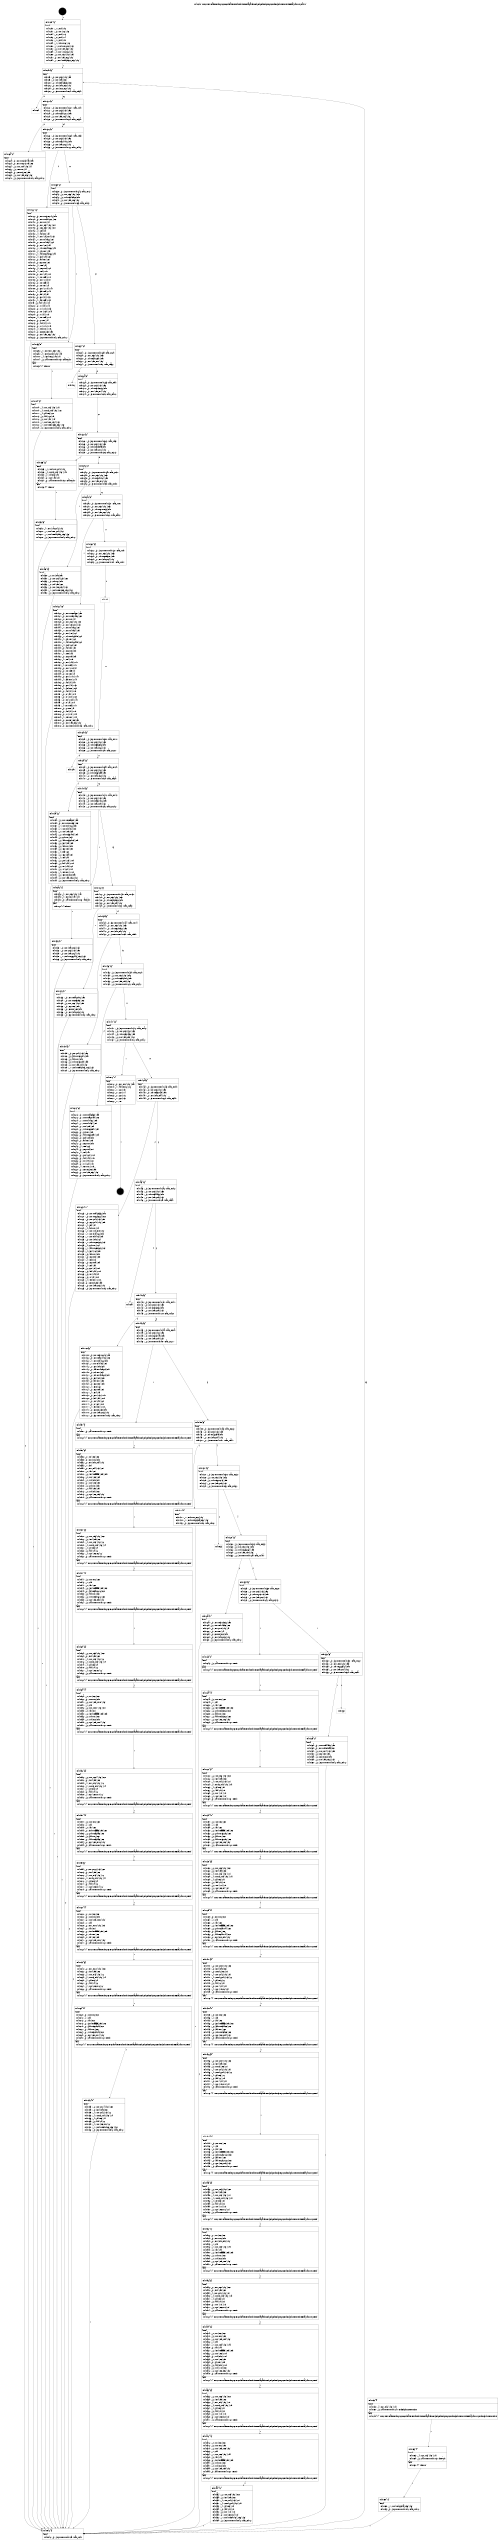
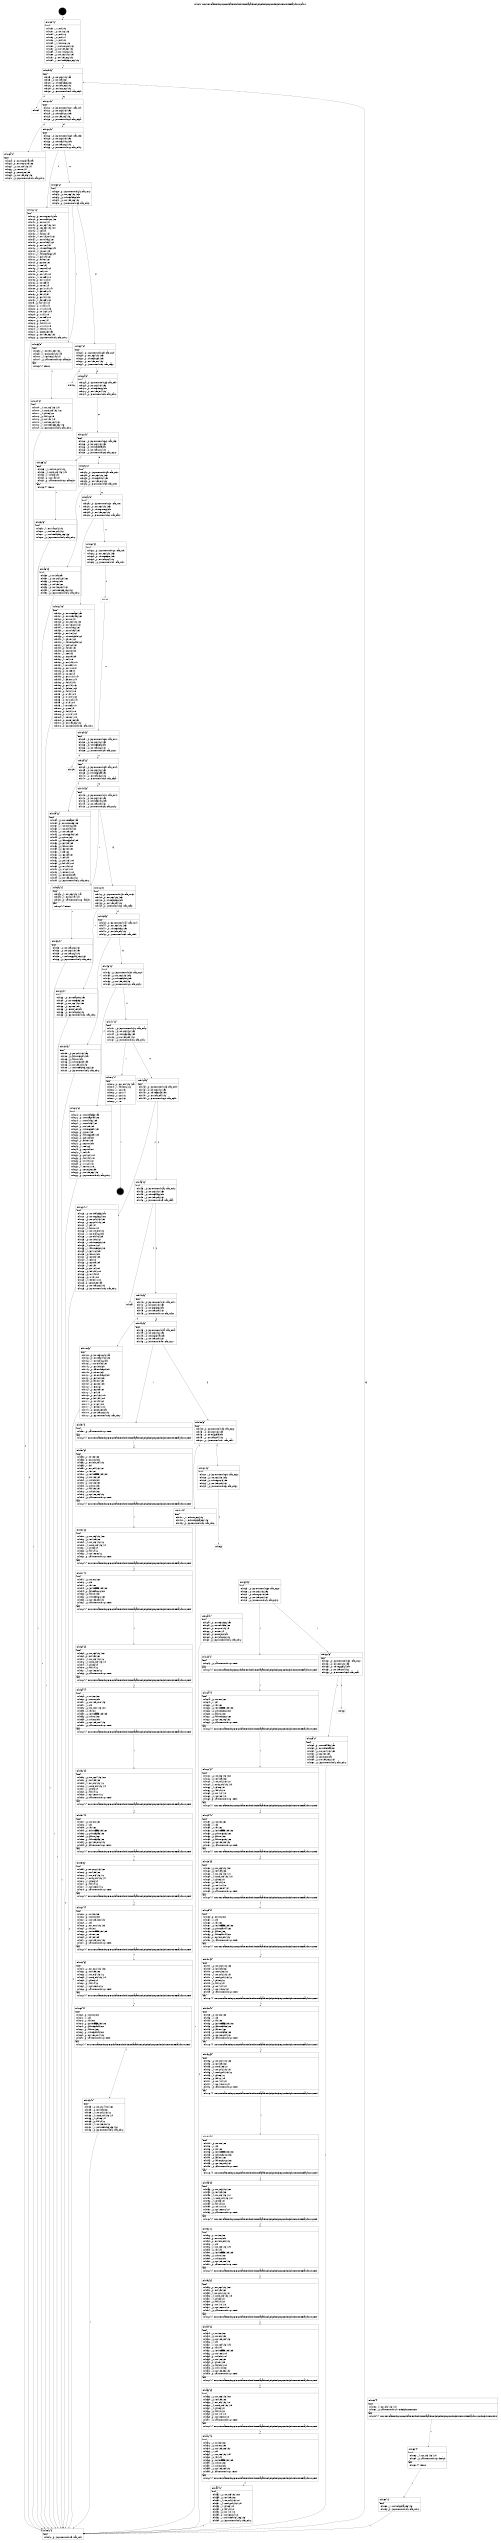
node "0x401520 [25]": removed
